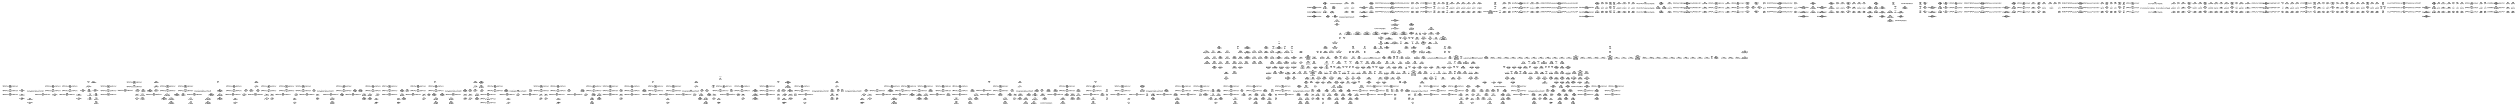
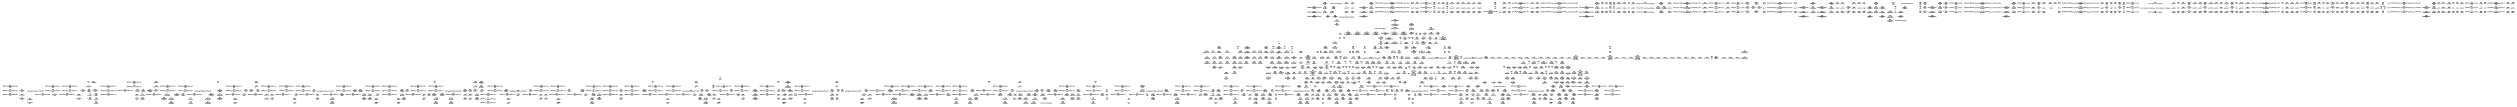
node "CE0x3f4fa40": removed
node "CE0x3e94bd0": removed
